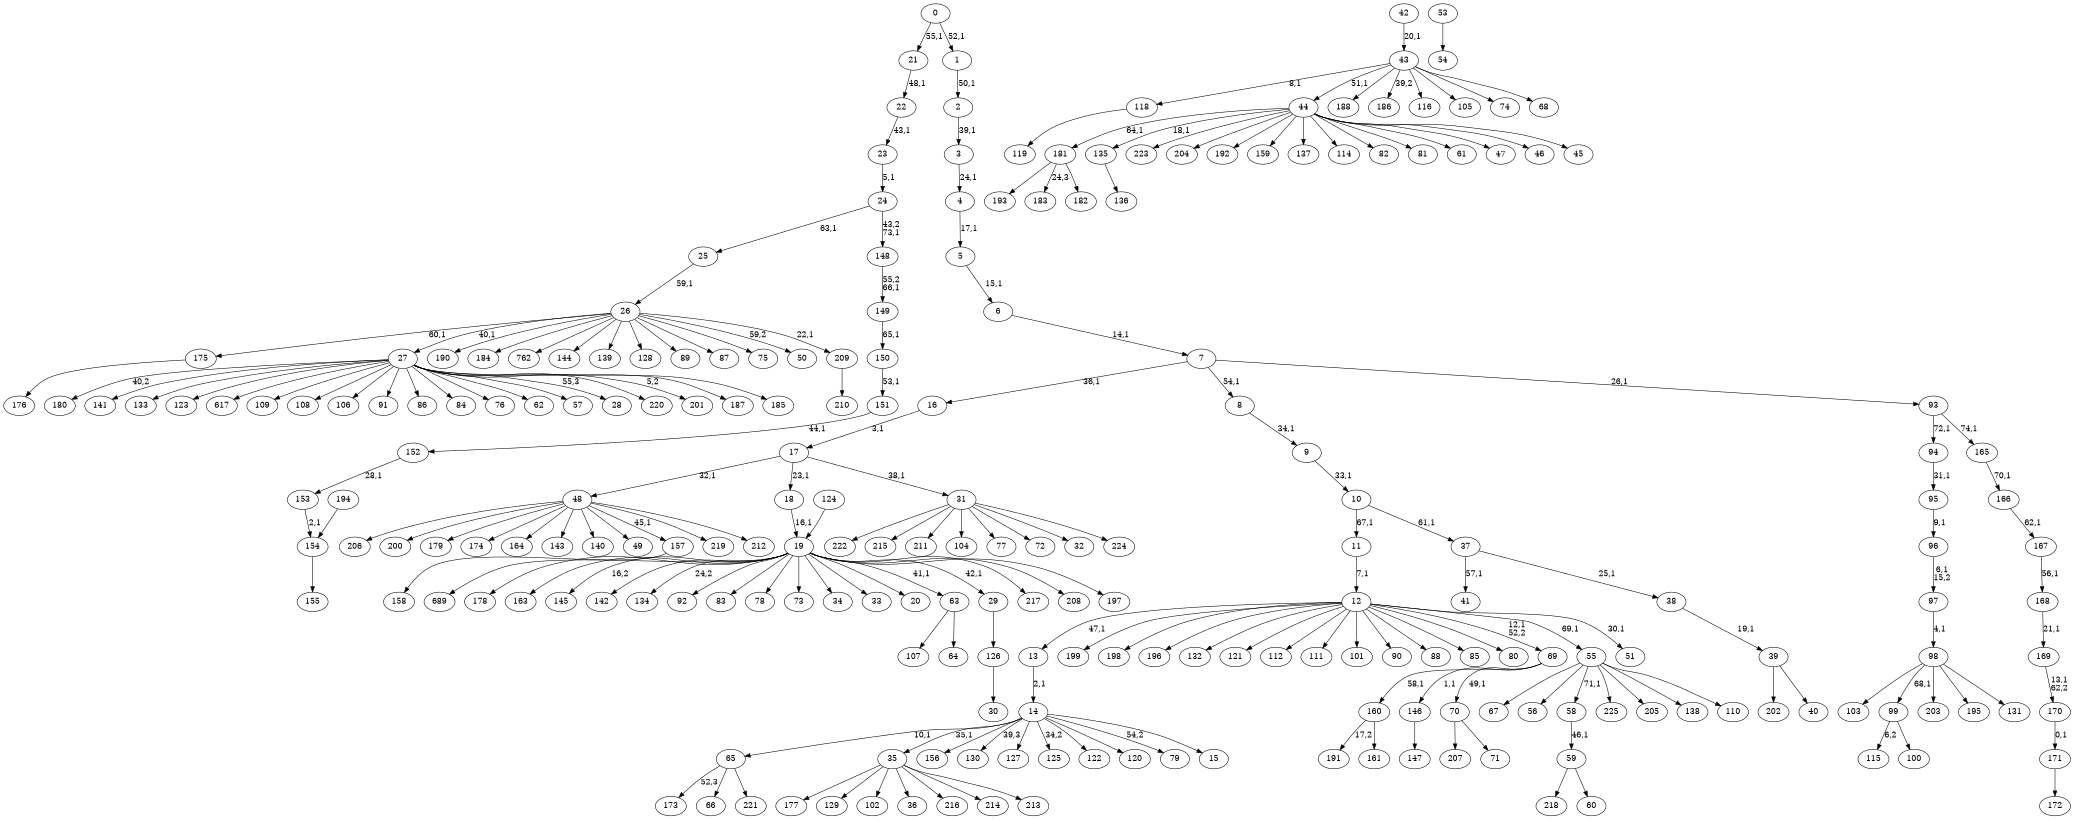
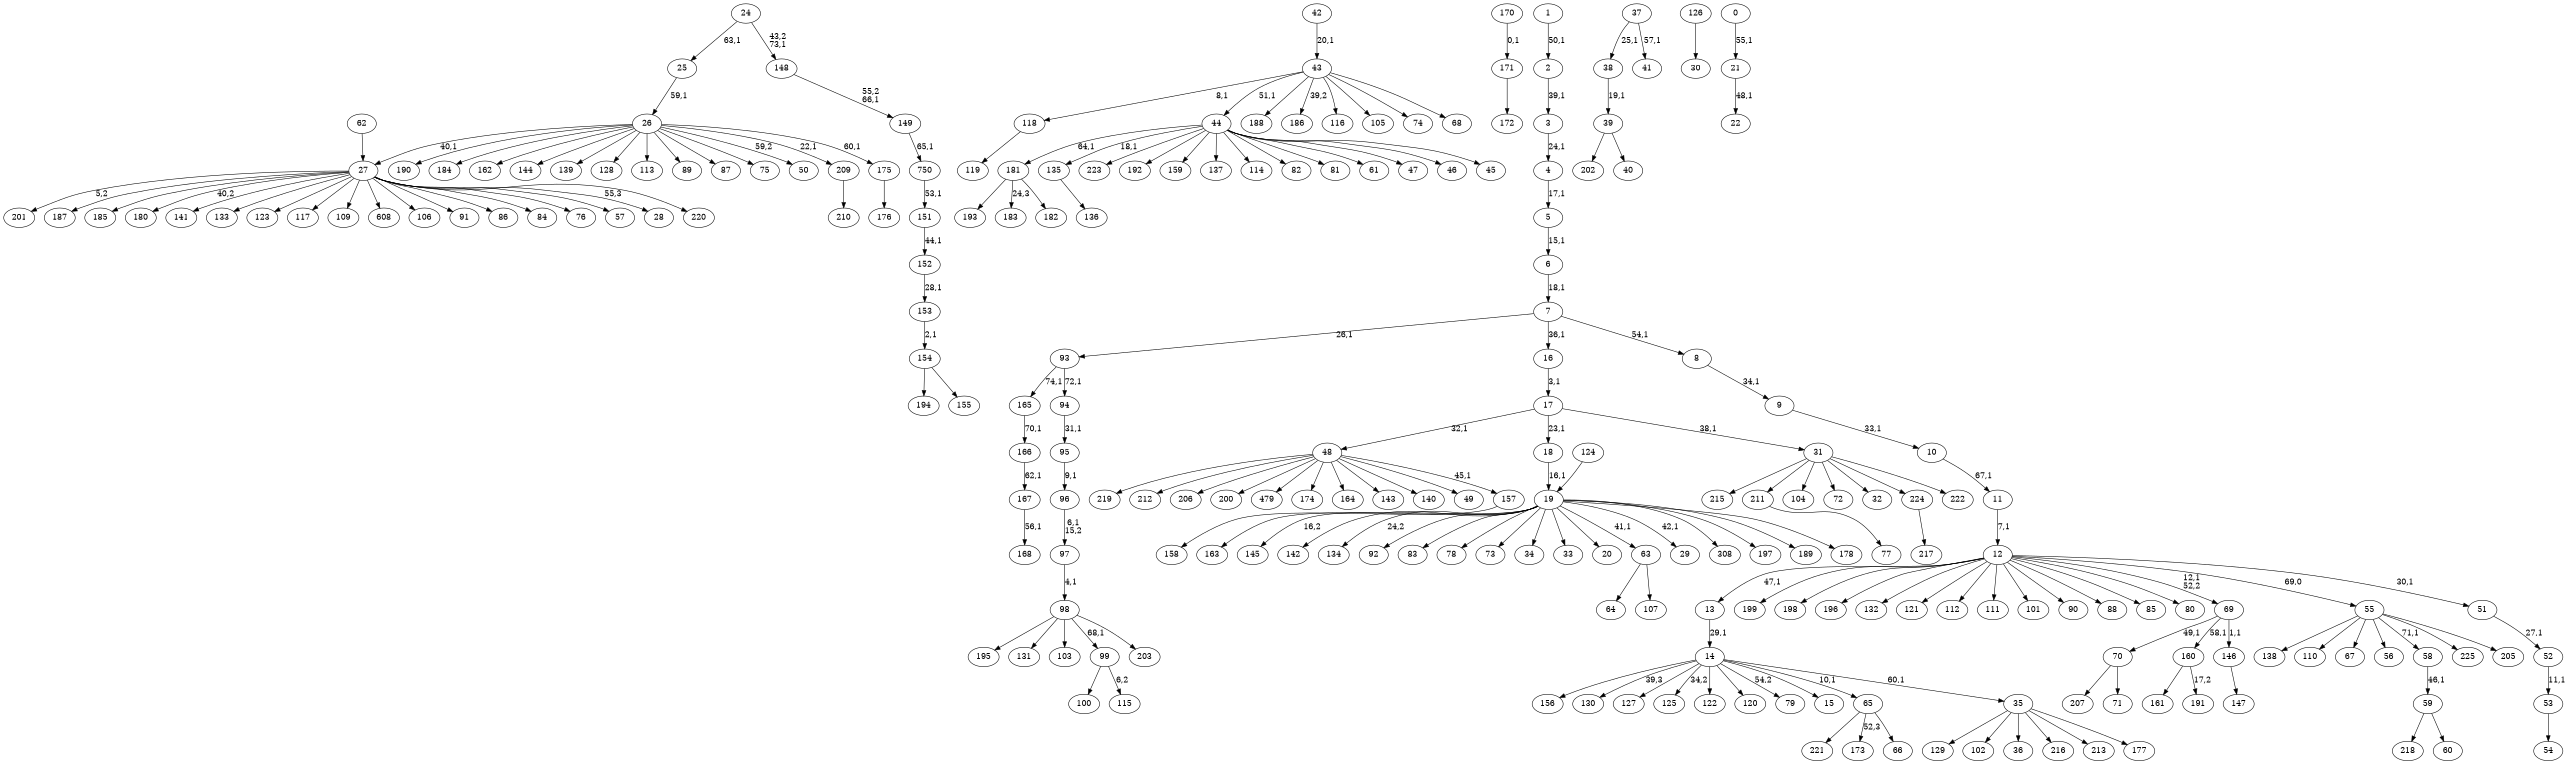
edge "0" -> "1": removed, label "52,1"
node "23": removed
node "204": removed
node "113": added
edge "6" -> "7": label "14,1" -> "18,1"
node "762": label "762" -> "162"
node "150": label "150" -> "750"
edge "27" -> "62": reversed
node "617": label "617" -> "117"
node "108": label "108" -> "608"
edge "194" -> "154": reversed
edge "31" -> "77": now "211" -> "77"
edge "10" -> "37": removed, label "61,1"
node "179": label "179" -> "479"
edge "19" -> "217": now "224" -> "217"
node "689": label "689" -> "189"
node "208": label "208" -> "308"
edge "29" -> "126": removed
edge "12" -> "55": label "69,1" -> "69,0"
node "169": removed
node "52": added
edge "13" -> "14": label "2,1" -> "29,1"
edge "14" -> "35": label "35,1" -> "60,1"
node "214": removed
